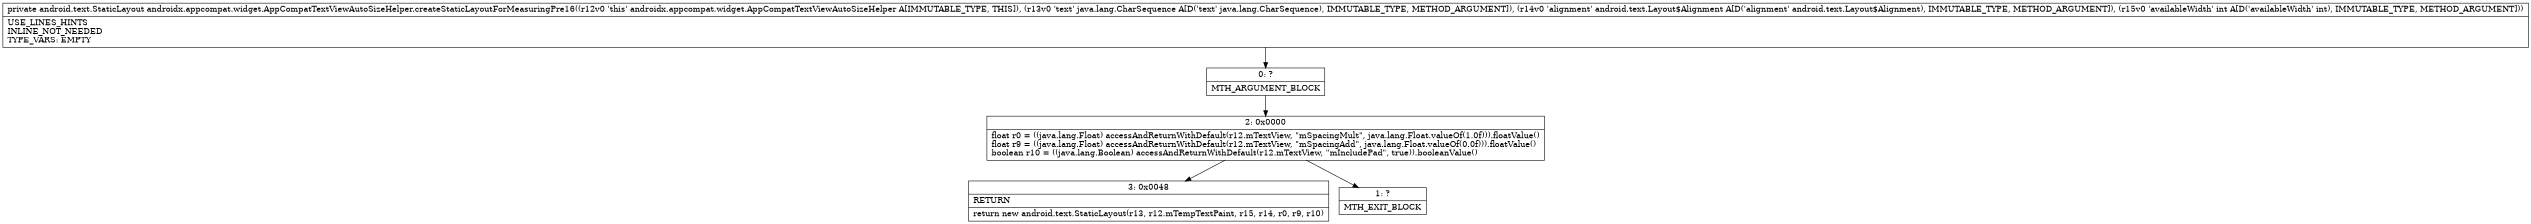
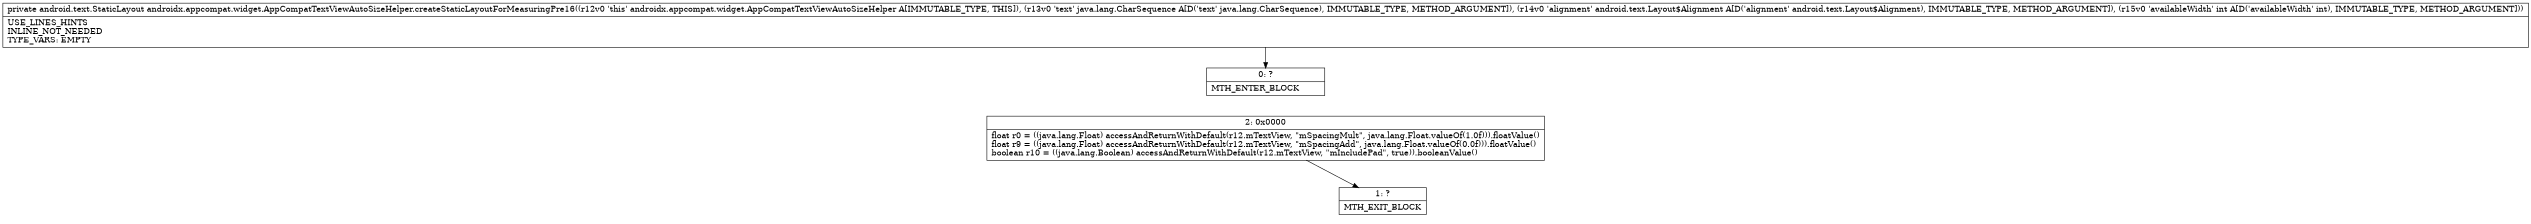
node "0: ?": text "MTH_ARGUMENT_BLOCK" -> "MTH_ENTER_BLOCK"
edge "0: ?" -> "2: 0x0000": removed
node "3: 0x0048": removed
